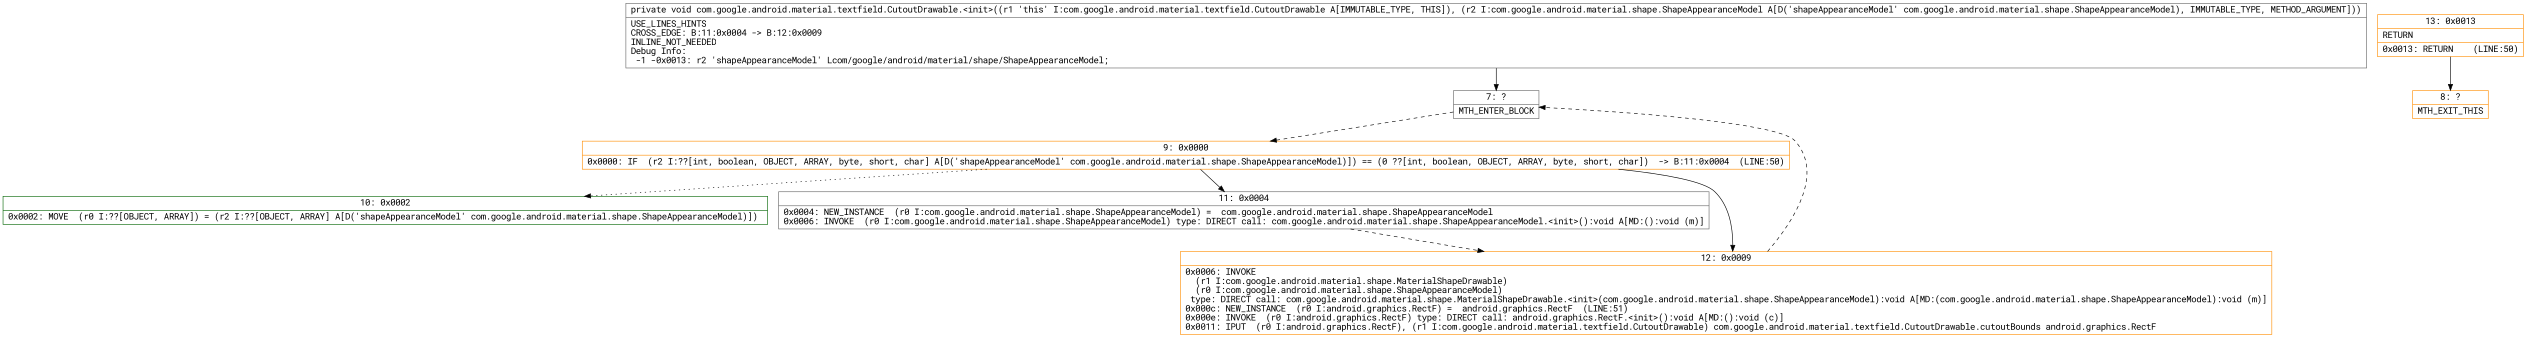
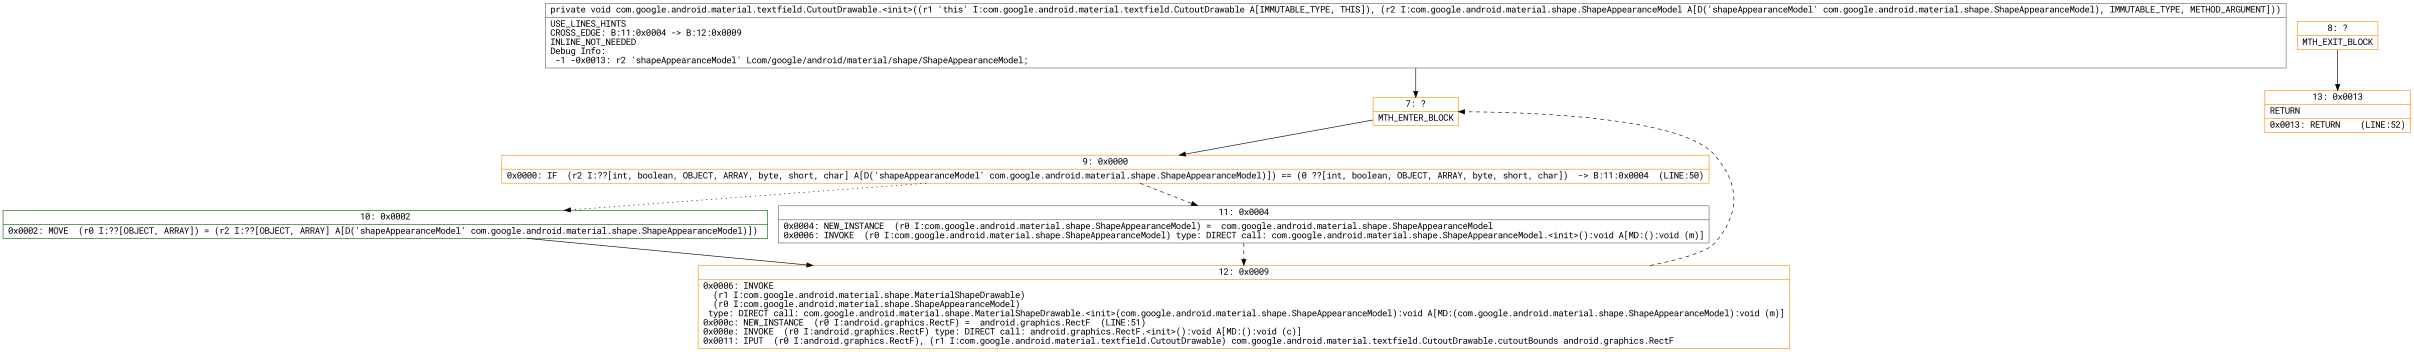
node "13: 0x0013": text "0x0013: RETURN    (LINE:50)" -> "0x0013: RETURN    (LINE:52)"
edge "13: 0x0013" -> "8: ?": reversed
node "7: ?": color gray40 -> darkorange
node "8: ?": text "MTH_EXIT_THIS" -> "MTH_EXIT_BLOCK"
edge "7: ?" -> "9: 0x0000": style dashed -> solid
edge "9: 0x0000" -> "11: 0x0004": style solid -> dashed
edge "9: 0x0000" -> "12: 0x0009": now "10: 0x0002" -> "12: 0x0009"
